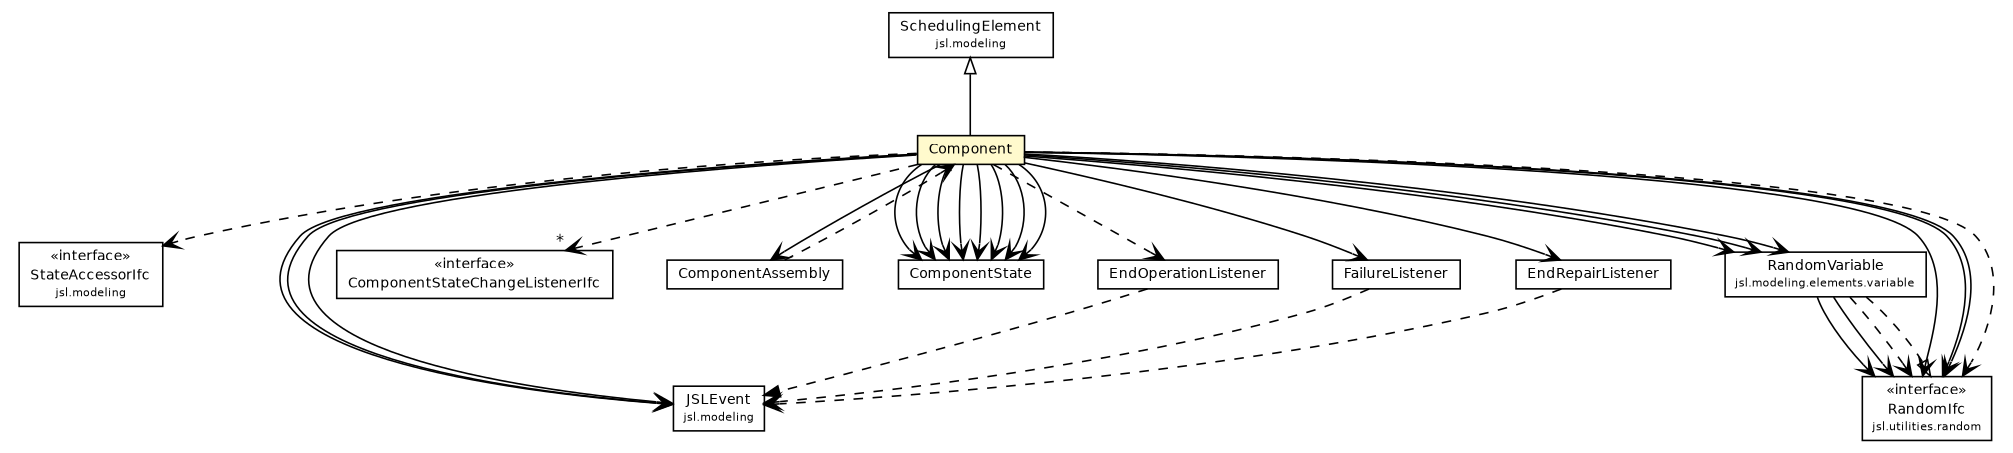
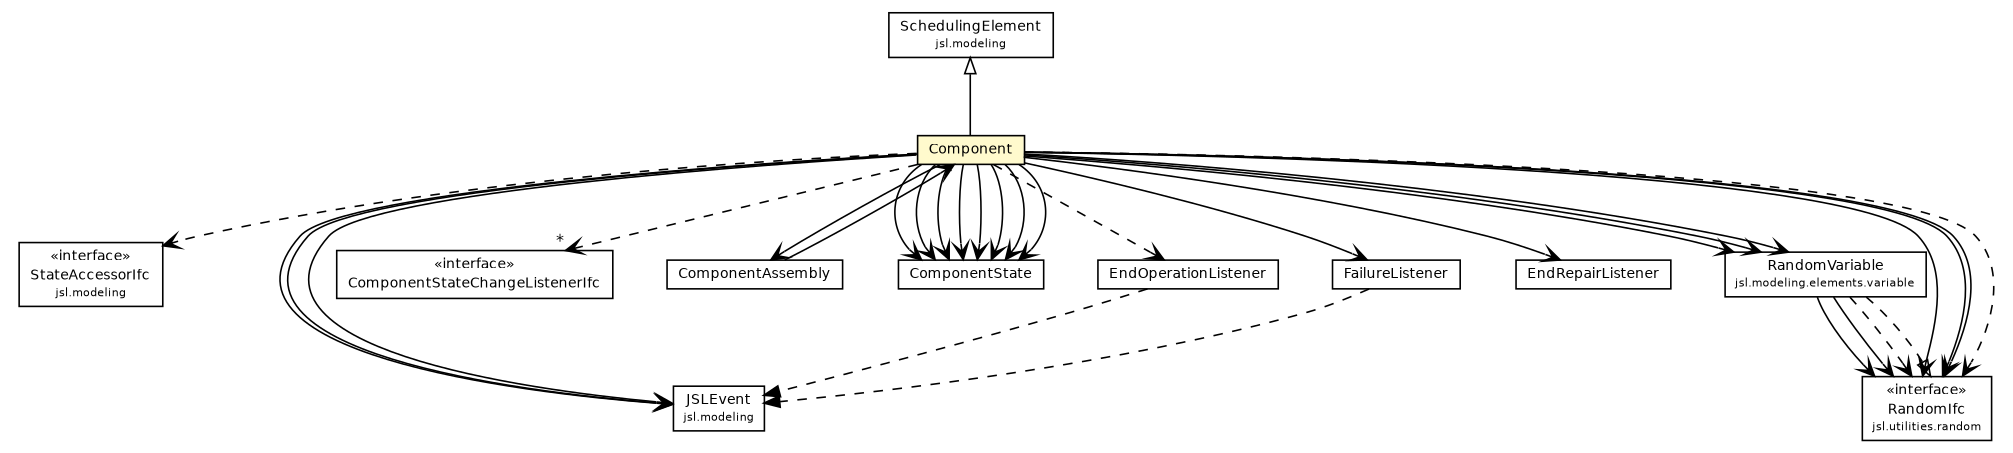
edge "ComponentAssembly" -> "Component": style dashed -> solid
edge "FailureListener" -> "JSLEvent": arrowhead open -> normal
edge "EndRepairListener" -> "JSLEvent": removed
